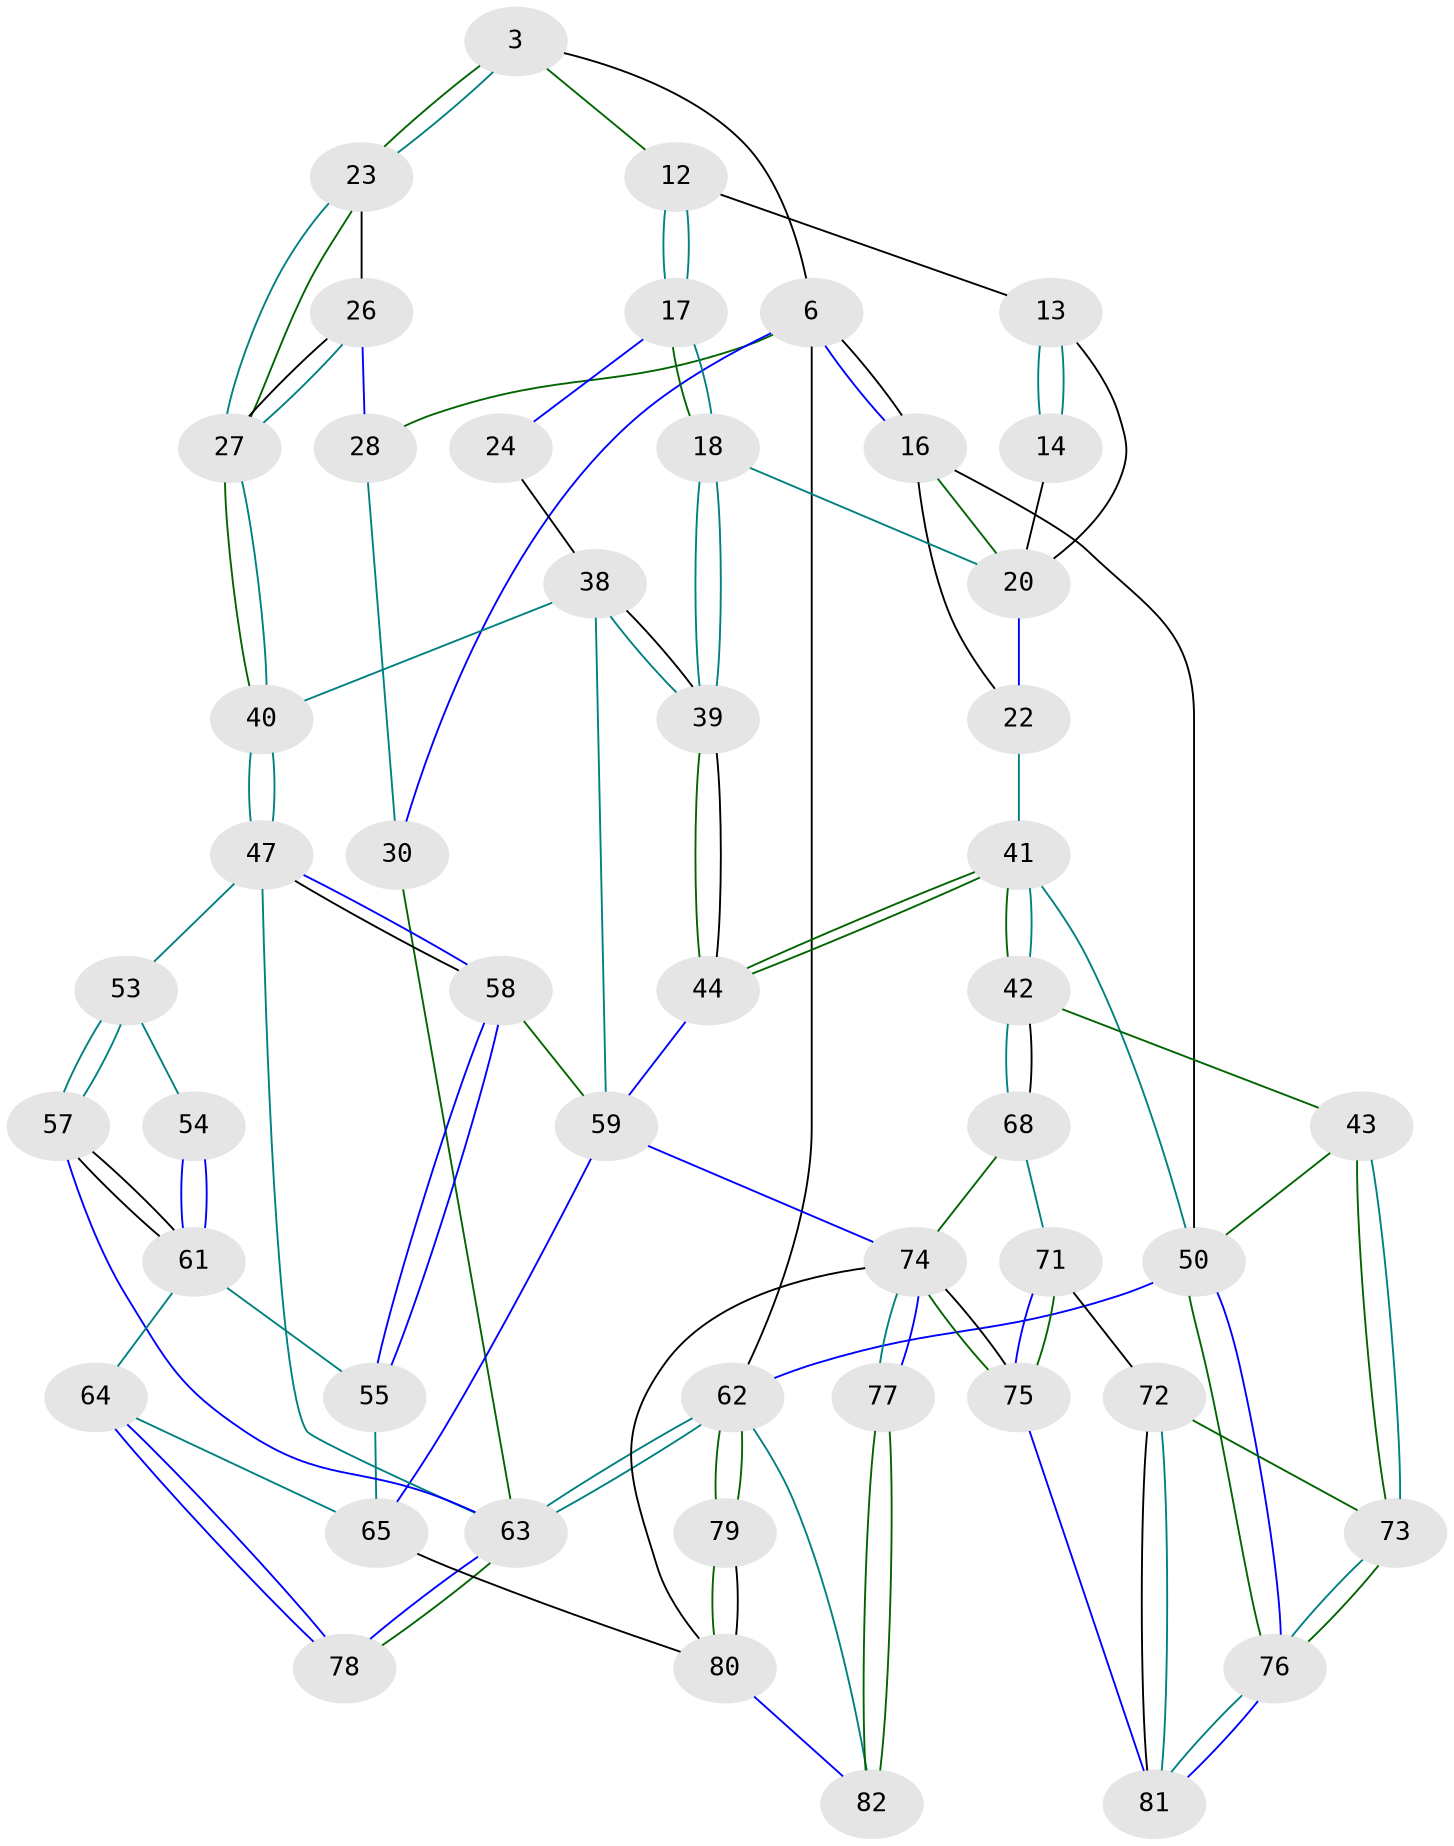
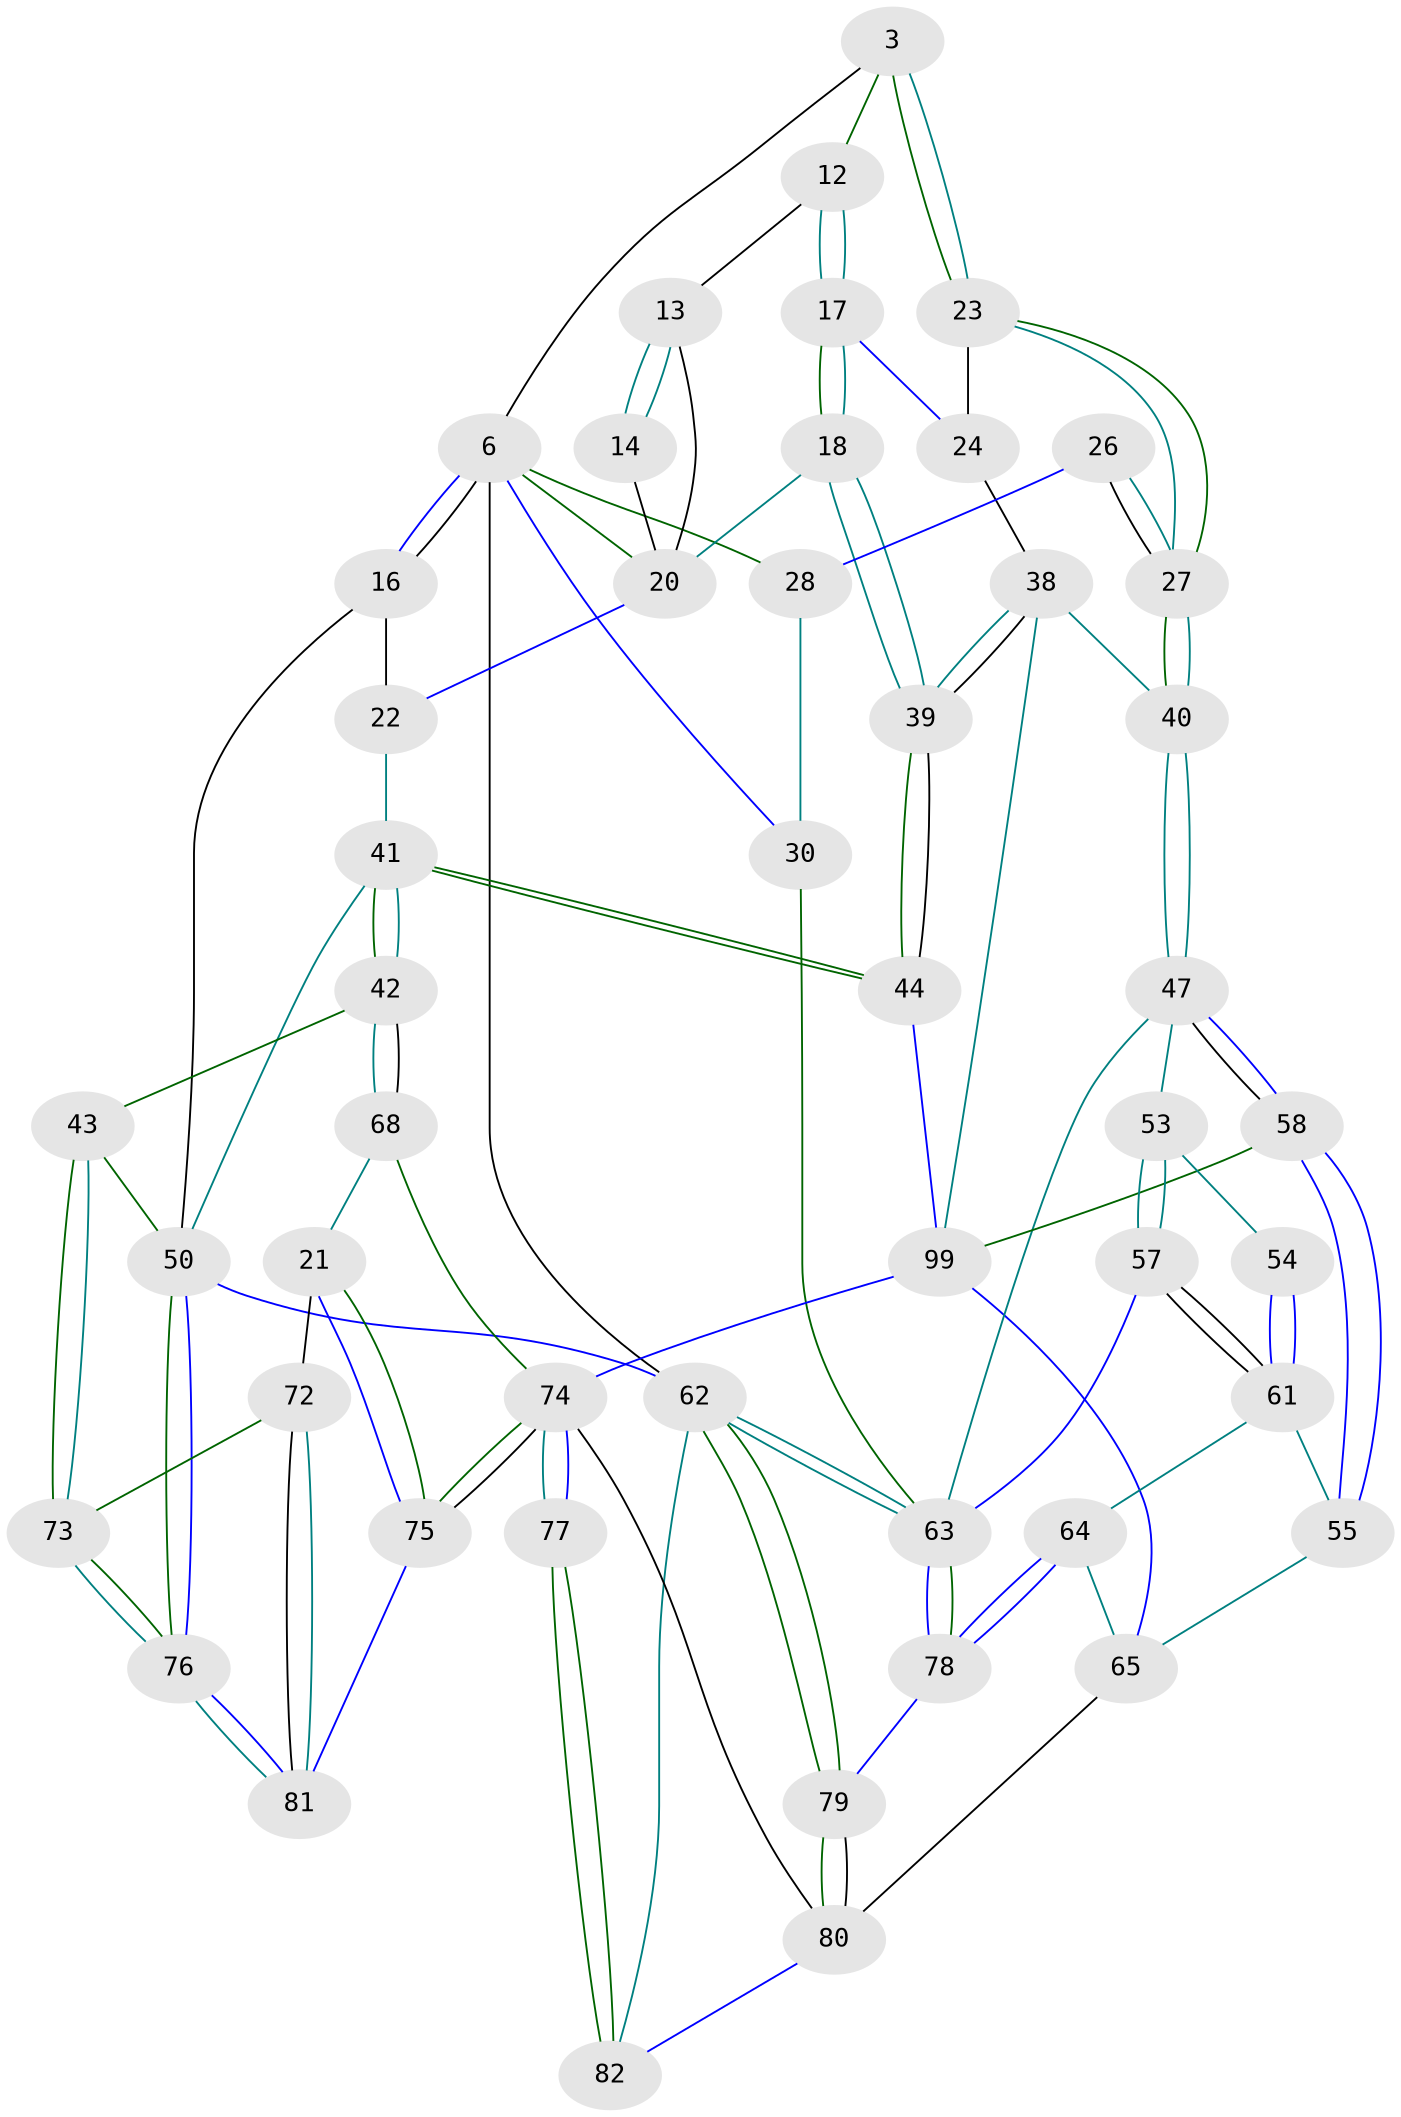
edge "23" -- "26": now "23" -- "24"
edge "16" -- "20": now "6" -- "20"
node "59": label "59" -> "99"
node "71": label "71" -> "21"
edge "78" -- "79": added
